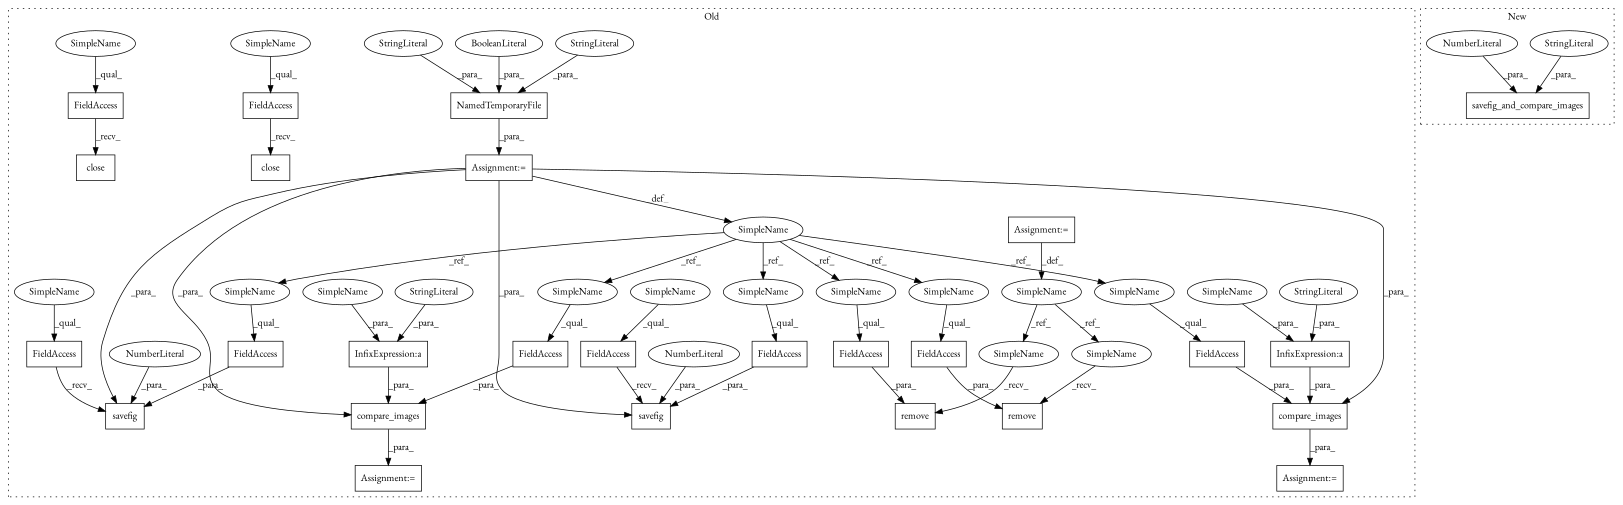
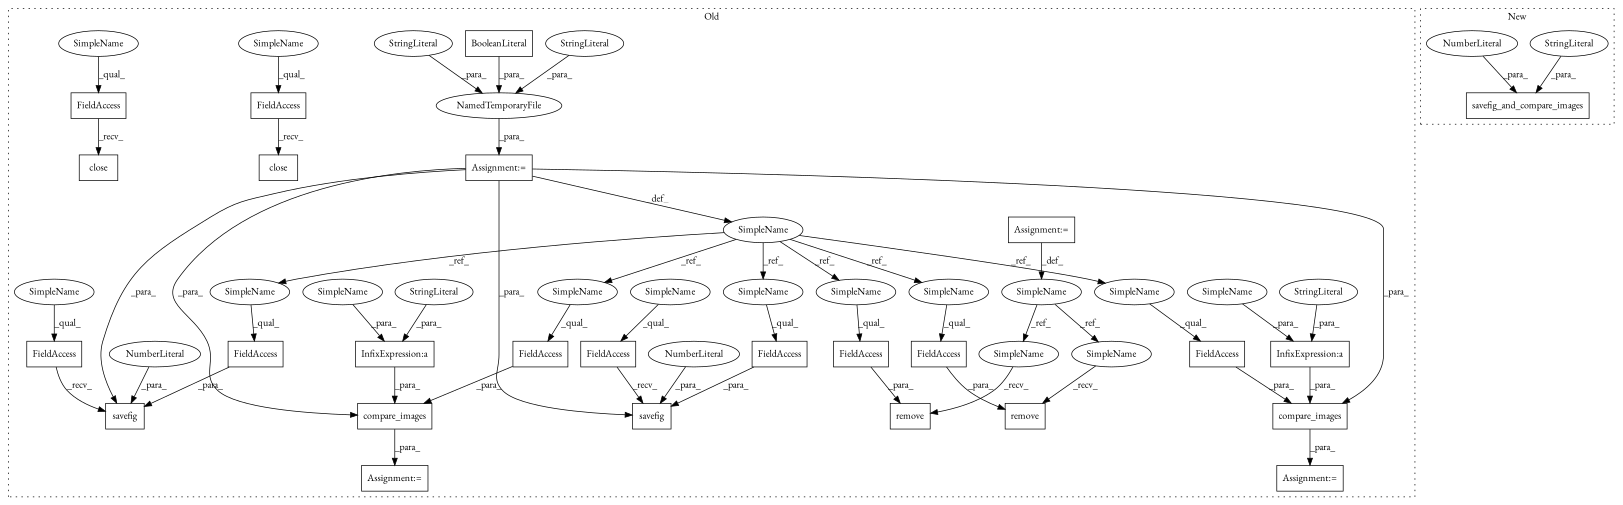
node "BooleanLiteral": shape ellipse -> box
node "NamedTemporaryFile": shape box -> ellipse
